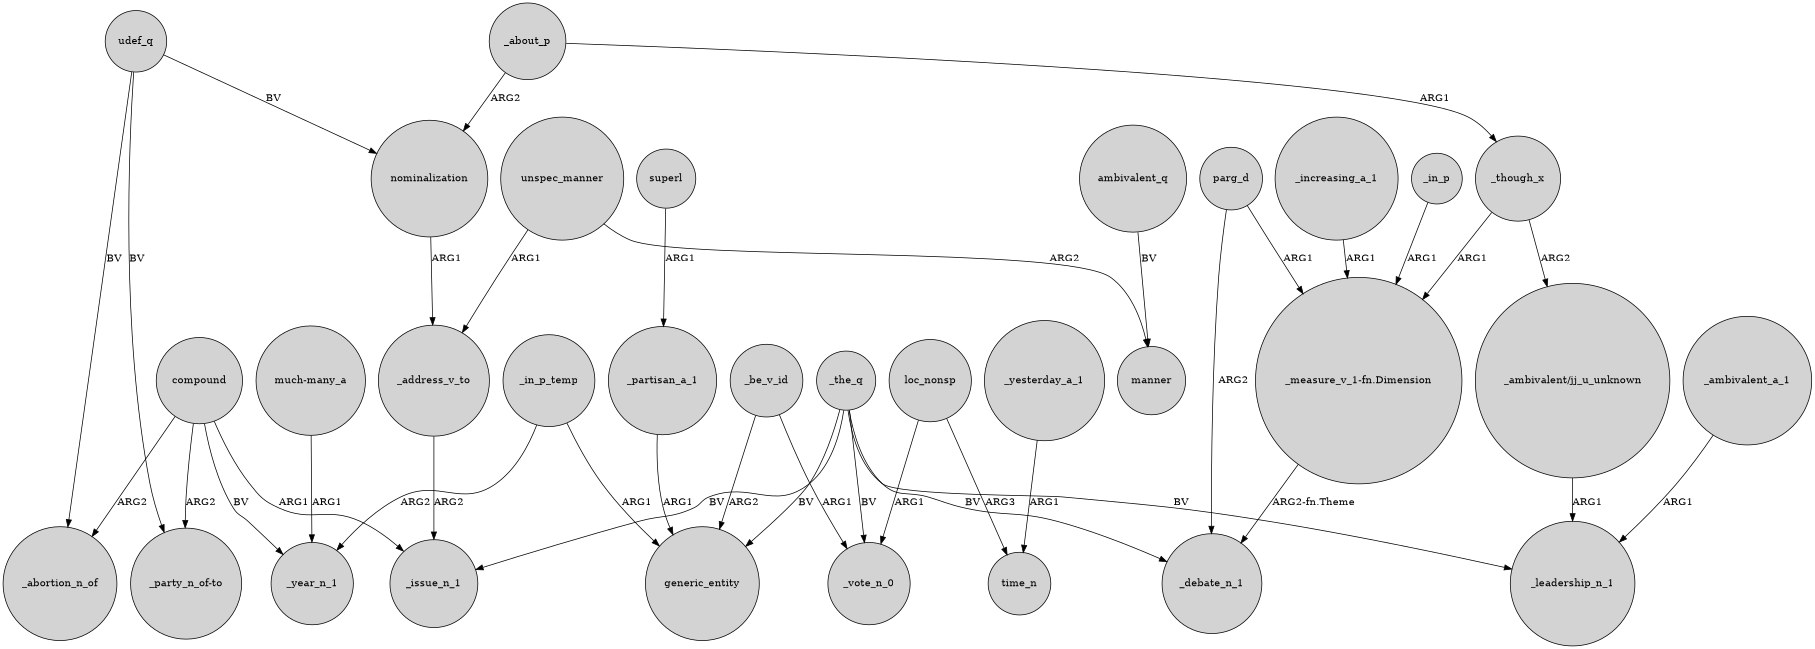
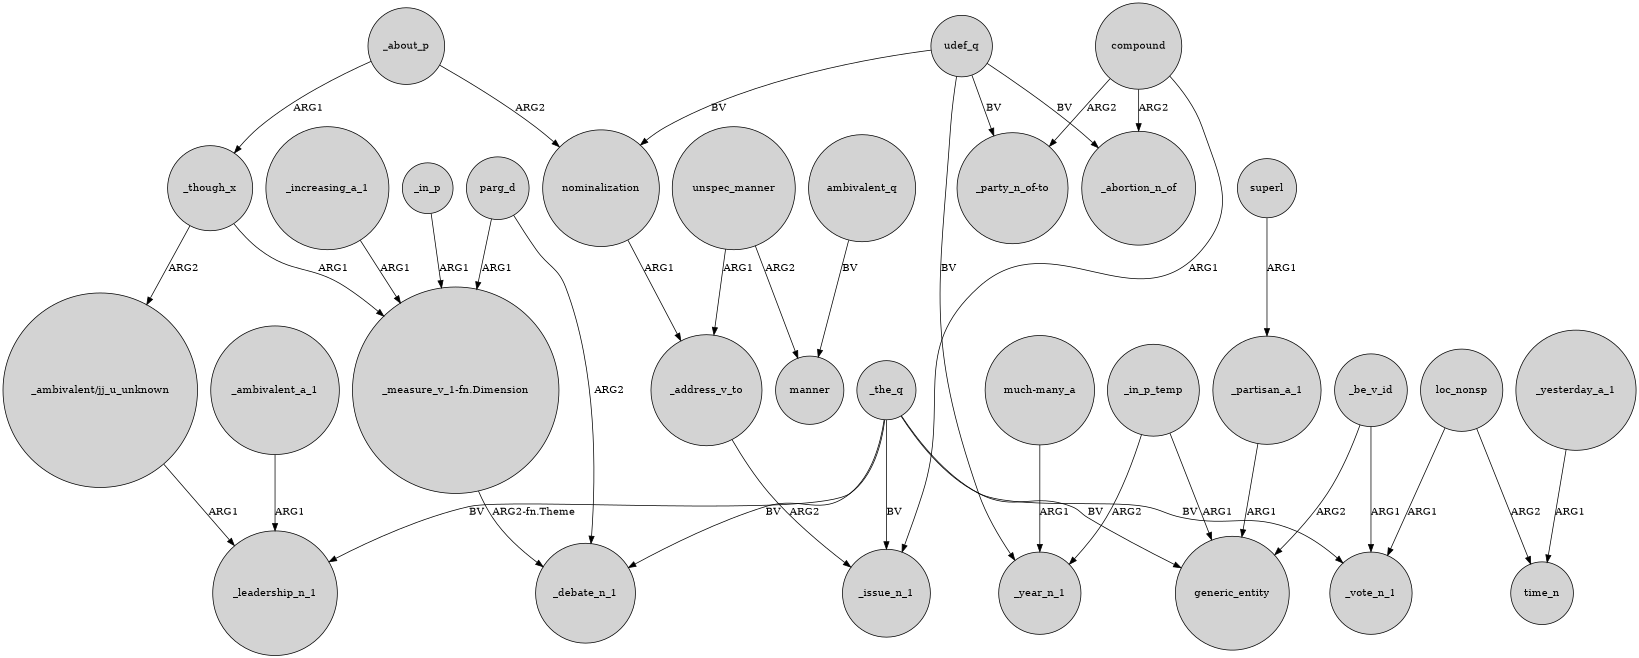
edge "compound" -> "_year_n_1": now "udef_q" -> "_year_n_1"
edge "loc_nonsp" -> "time_n": label "ARG3" -> "ARG2"
node "_vote_n_0": label "_vote_n_0" -> "_vote_n_1"
